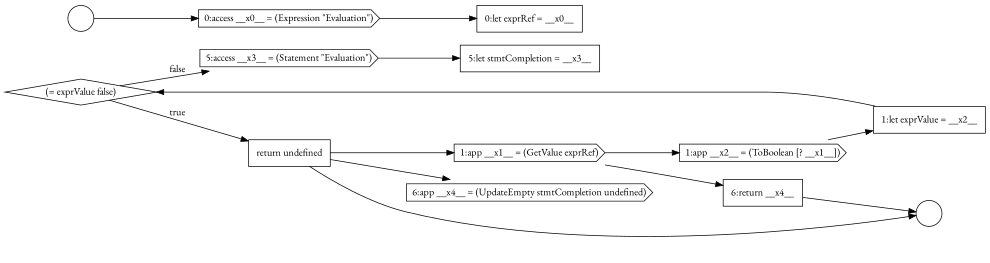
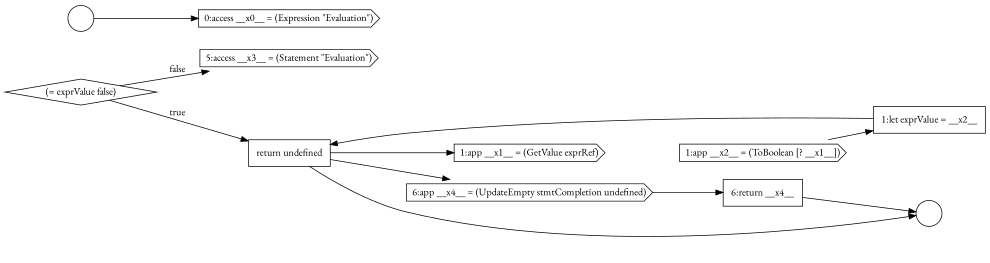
node "0:let exprRef = __x0__": removed
node "5:let stmtCompletion = __x3__": removed
edge "1:let exprValue = __x2__" -> "(= exprValue false)": now "1:let exprValue = __x2__" -> "return undefined"
edge "1:app __x1__ = (GetValue exprRef)" -> "1:app __x2__ = (ToBoolean [? __x1__])": removed
edge "1:app __x1__ = (GetValue exprRef)" -> "6:return __x4__": now "6:app __x4__ = (UpdateEmpty stmtCompletion undefined)" -> "6:return __x4__"
